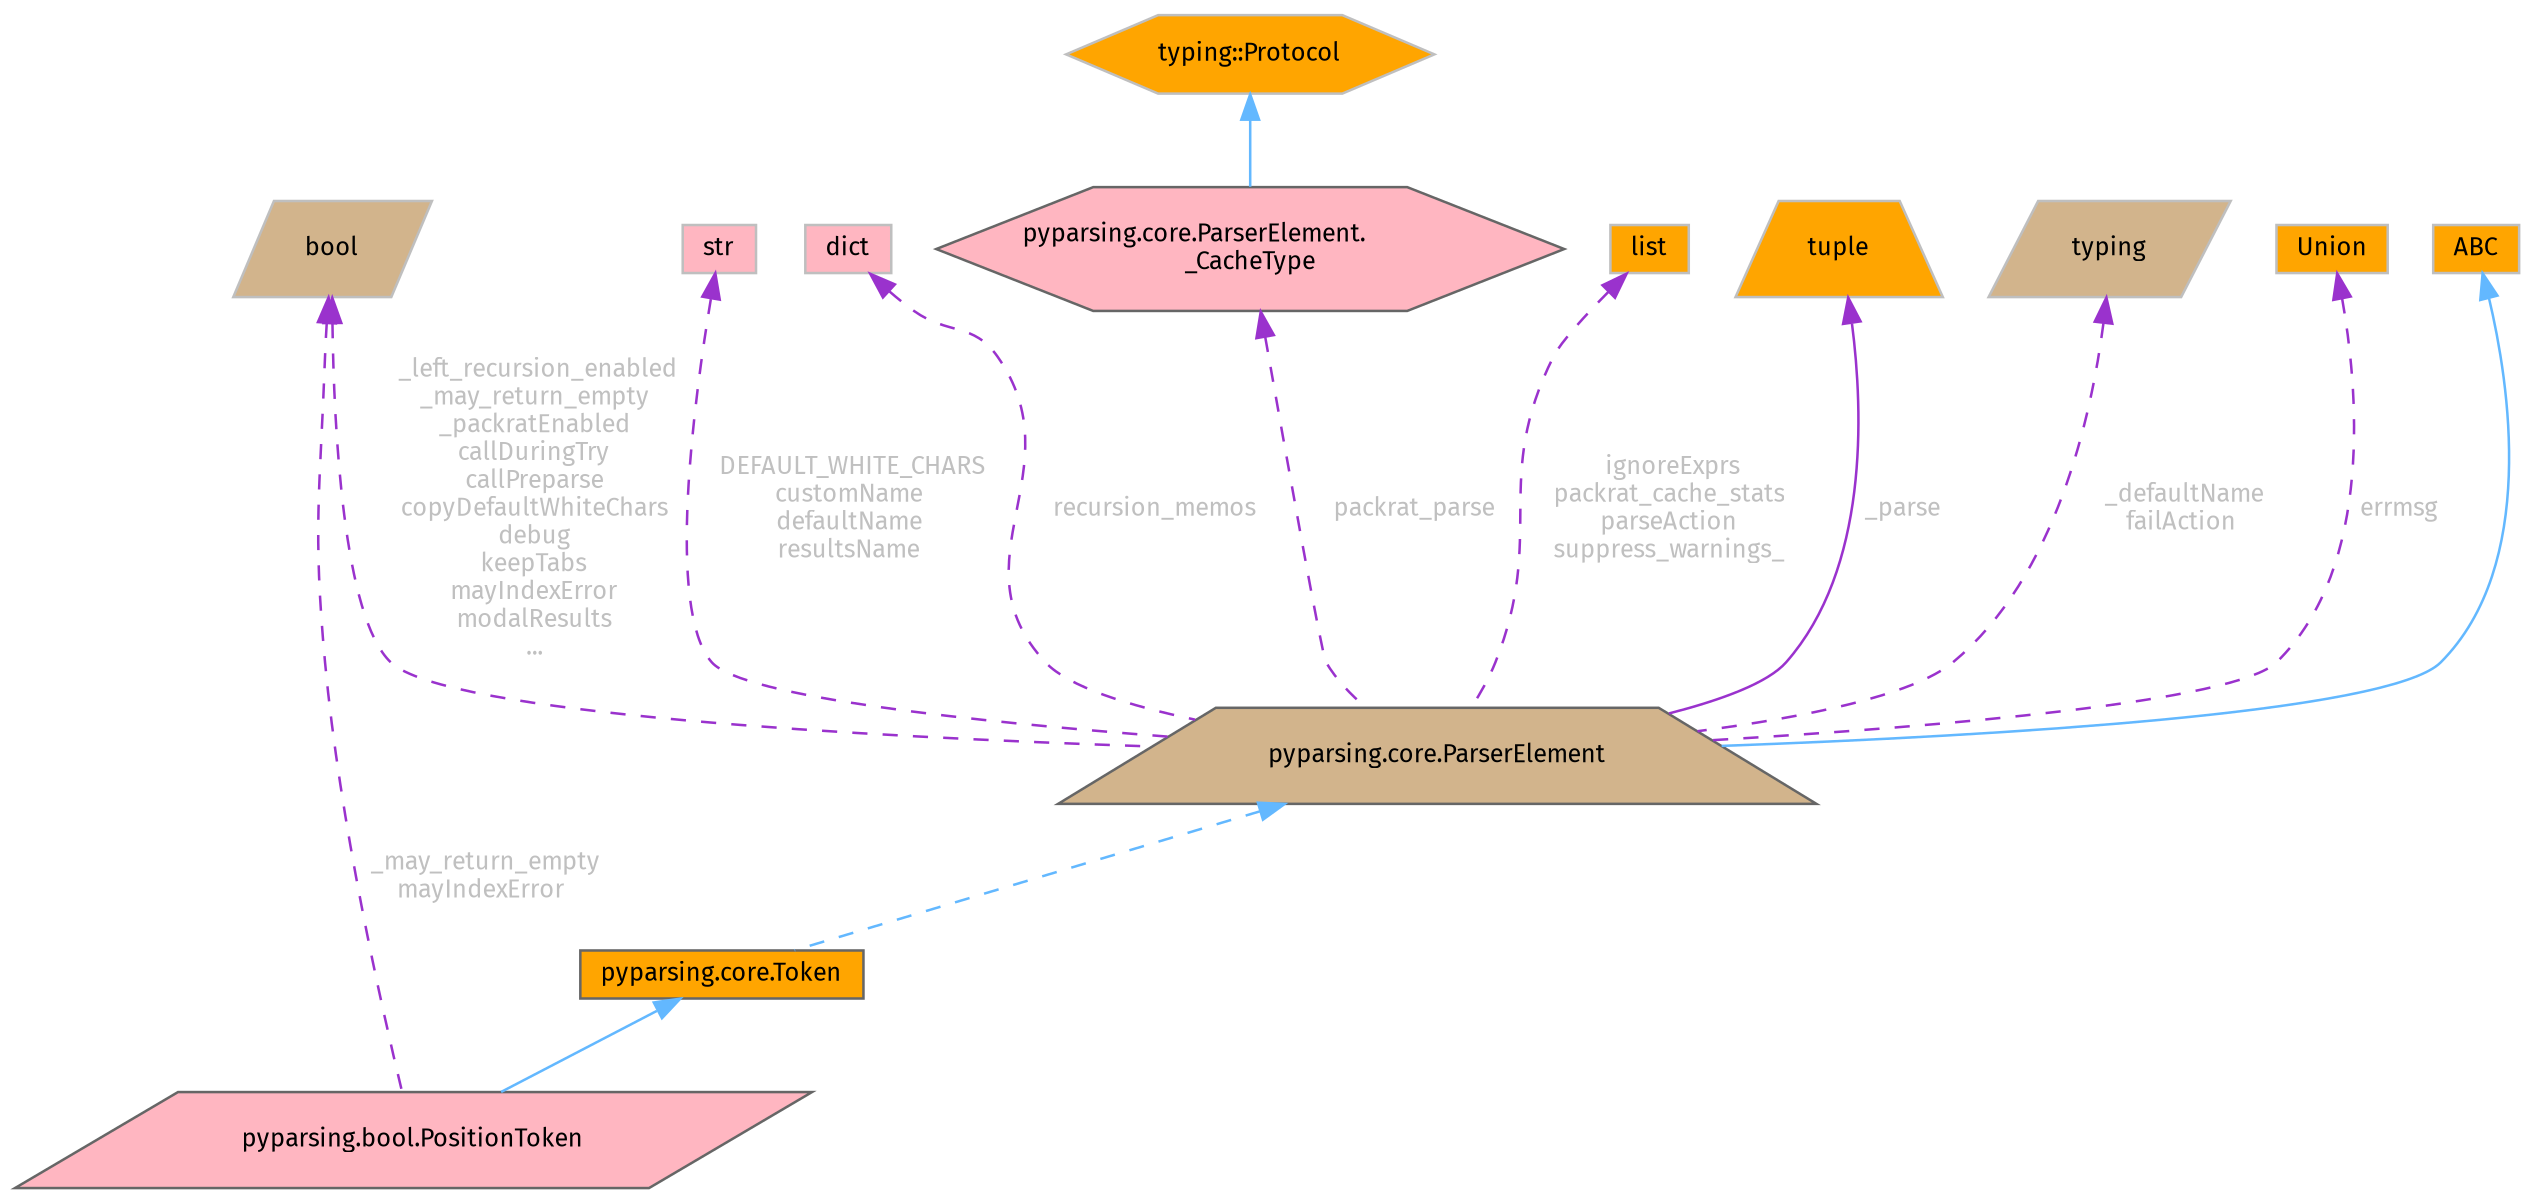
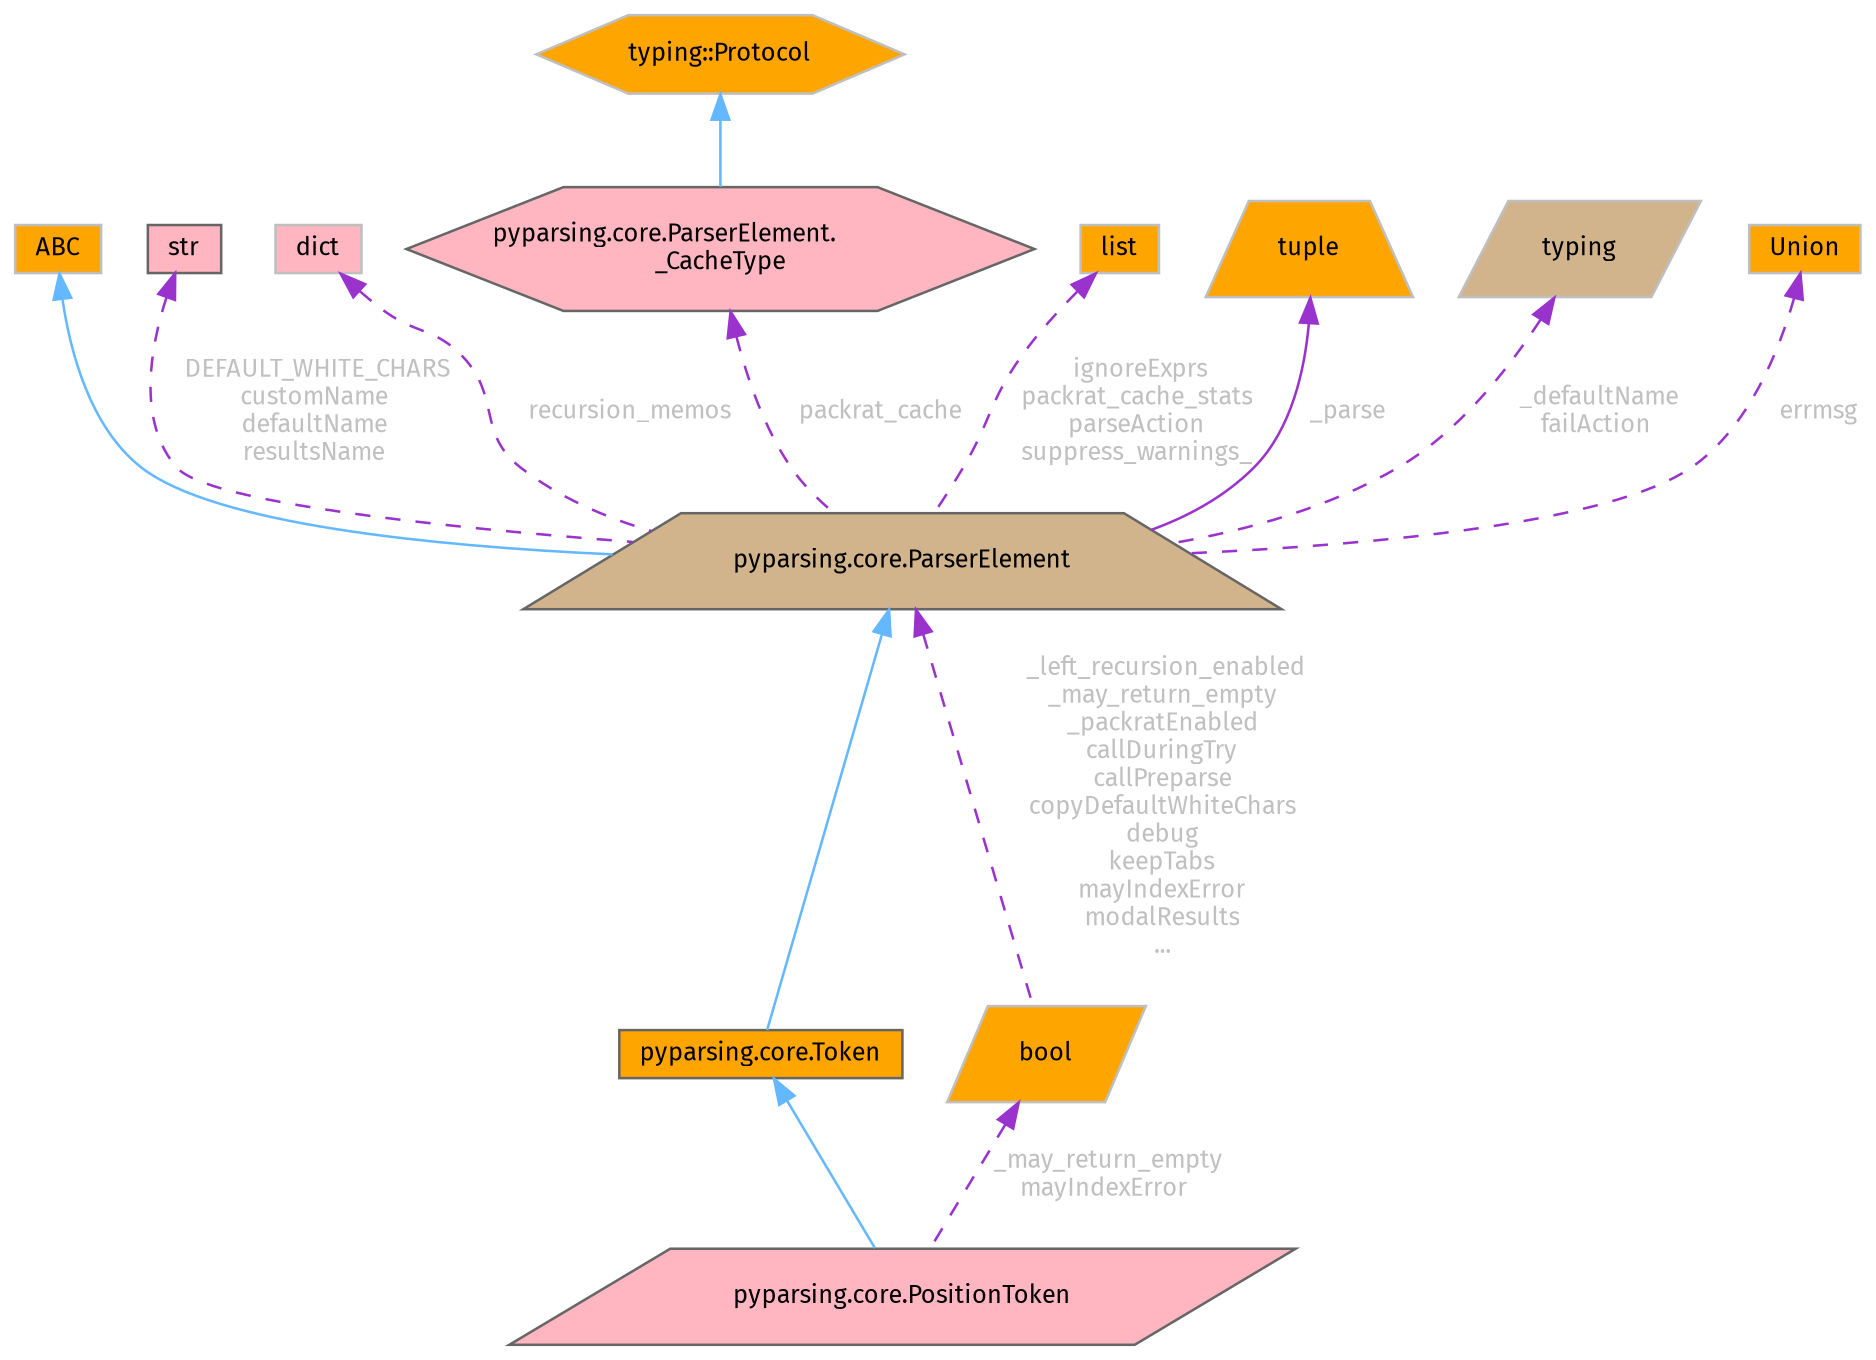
node "bool": fillcolor tan -> orange
node "str": color grey75 -> gray40
edge "pyparsing.core.ParserElement" -> "pyparsing.core.ParserElement. _CacheType": label " packrat_parse" -> " packrat_cache"
edge "pyparsing.core.ParserElement" -> "bool": reversed
edge "pyparsing.core.Token" -> "pyparsing.core.ParserElement": style dashed -> solid
node "pyparsing.bool.PositionToken": label "pyparsing.bool.PositionToken" -> "pyparsing.core.PositionToken"
